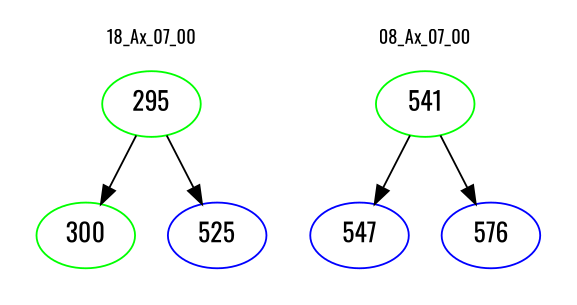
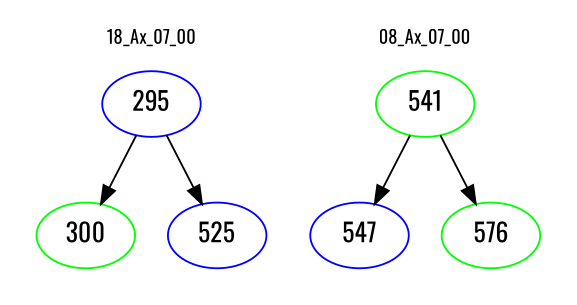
node "295": color green -> blue
node "576": color blue -> green
